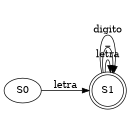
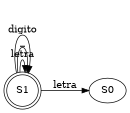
edge "S0" -> "S1": reversed
